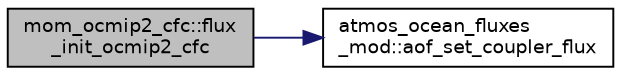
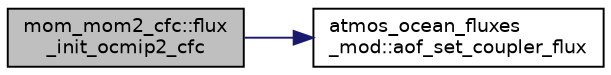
node "mom_ocmip2_cfc::flux _init_ocmip2_cfc": label "mom_ocmip2_cfc::flux _init_ocmip2_cfc" -> "mom_mom2_cfc::flux _init_ocmip2_cfc"
